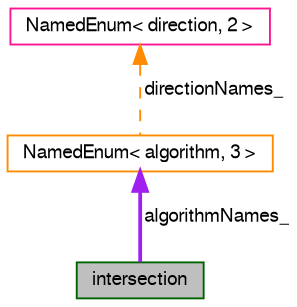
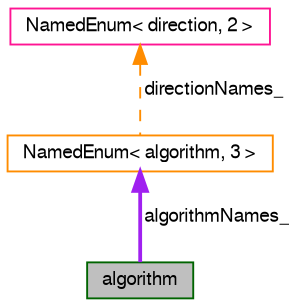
node "intersection": label "intersection" -> "algorithm"
